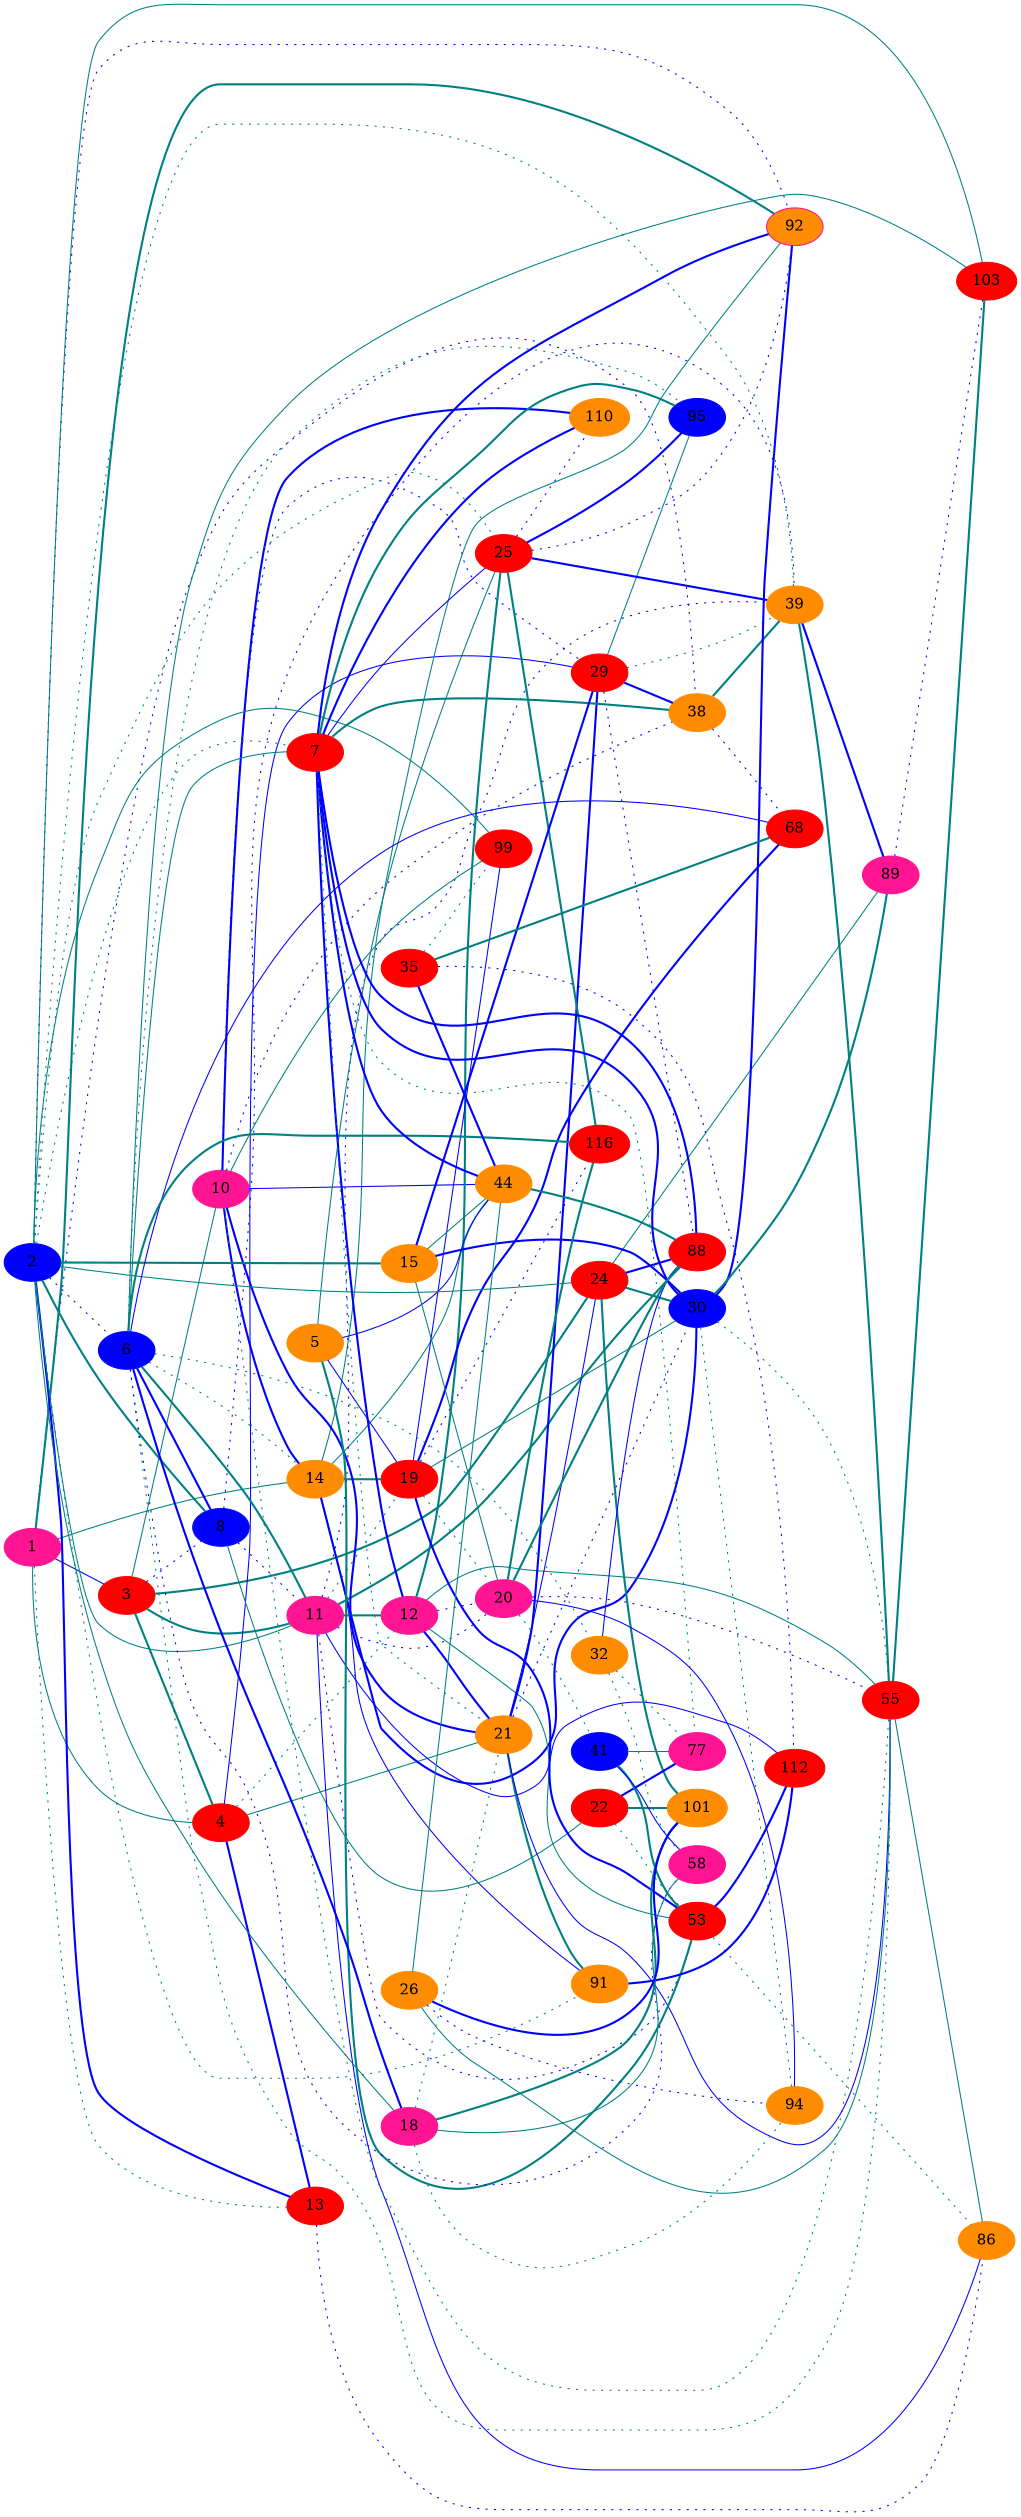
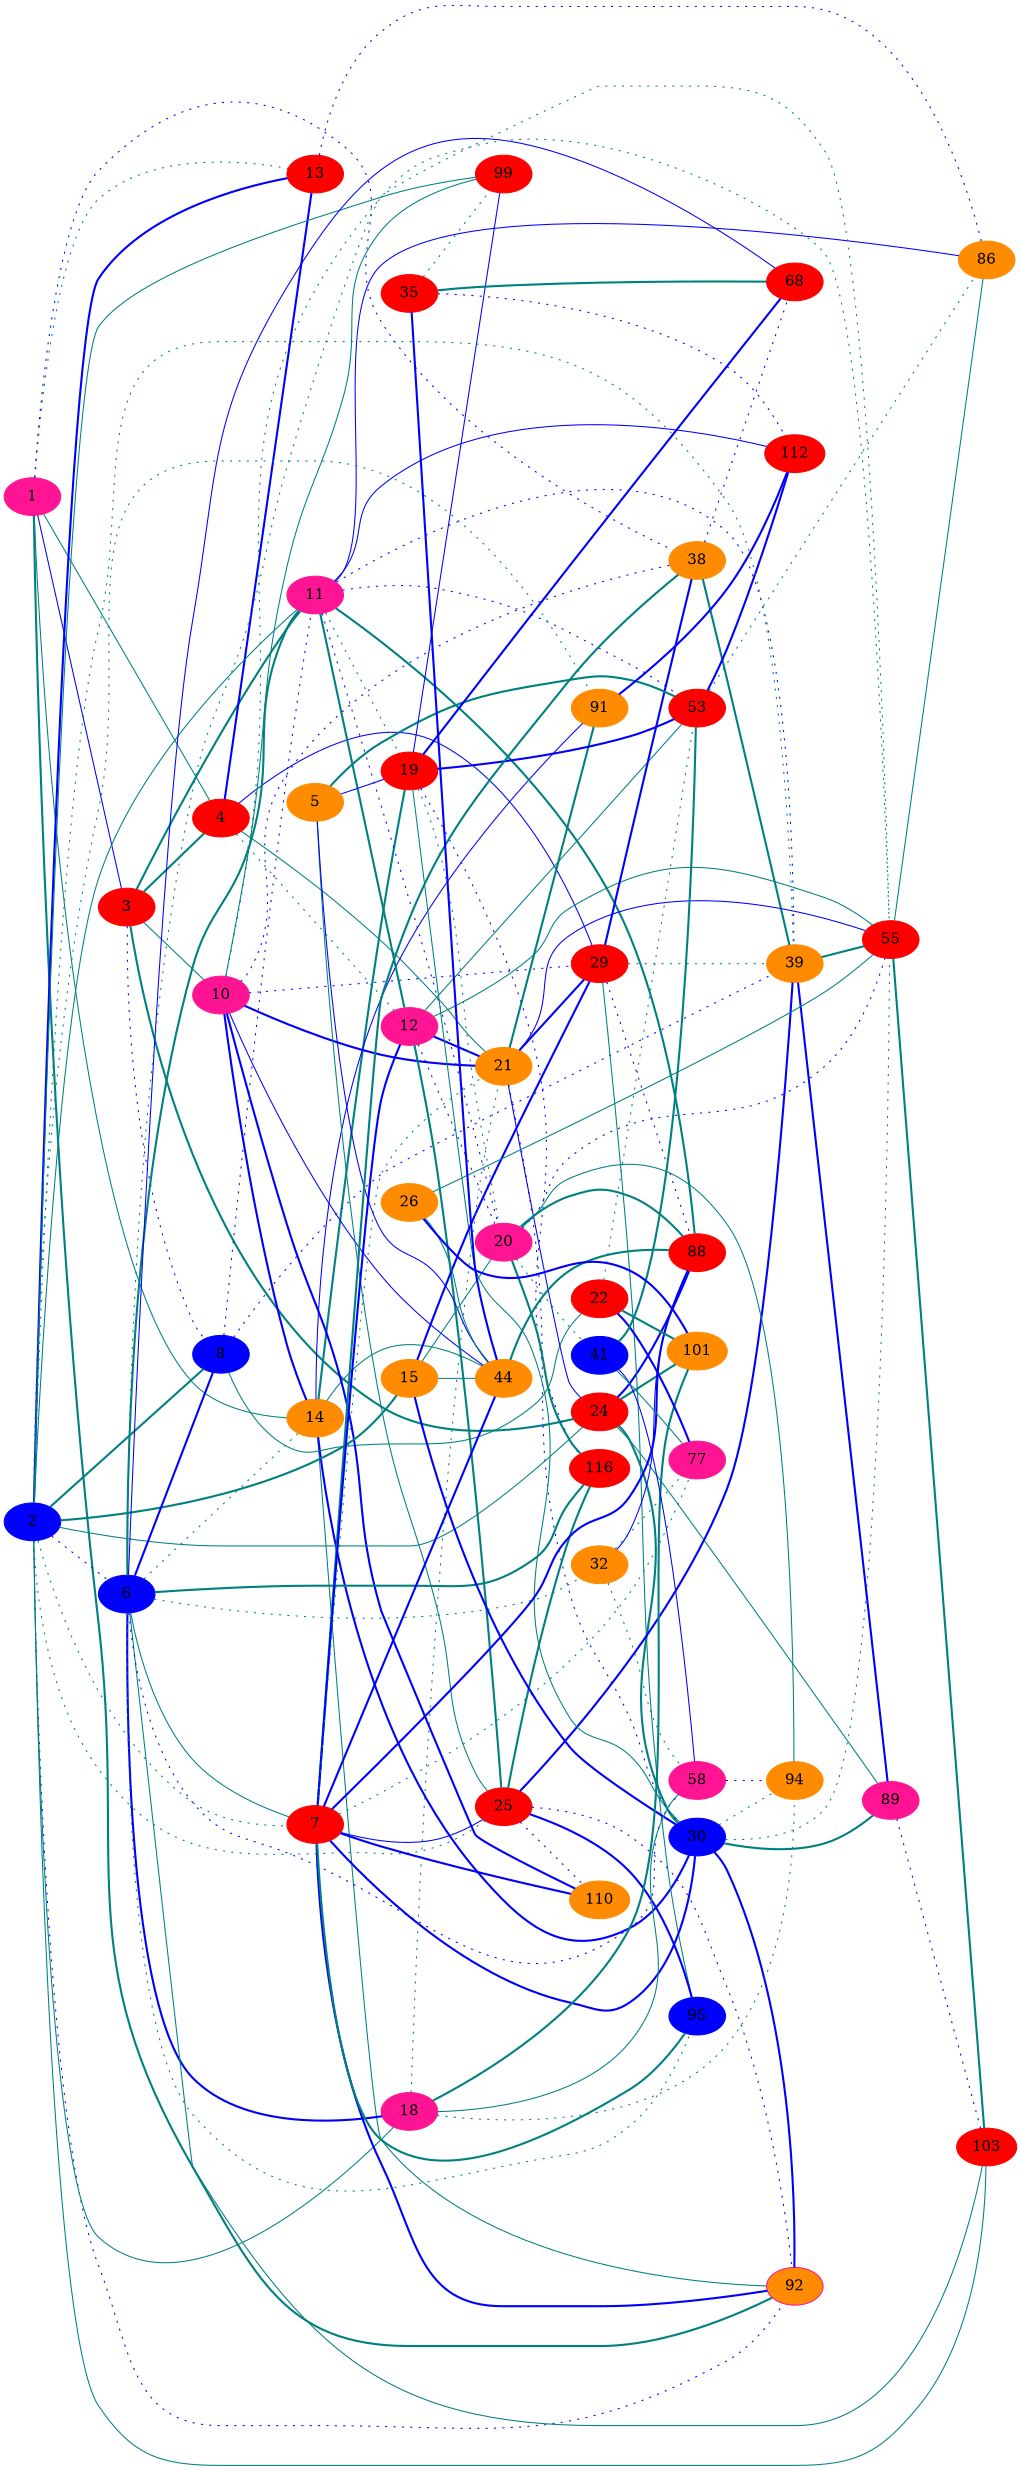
edge "20" -- "94": color blue -> teal
edge "26" -- "94": now "58" -- "94"
